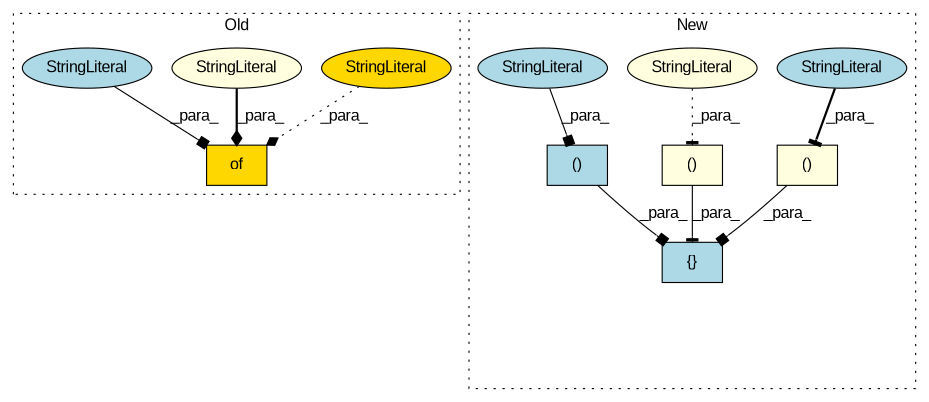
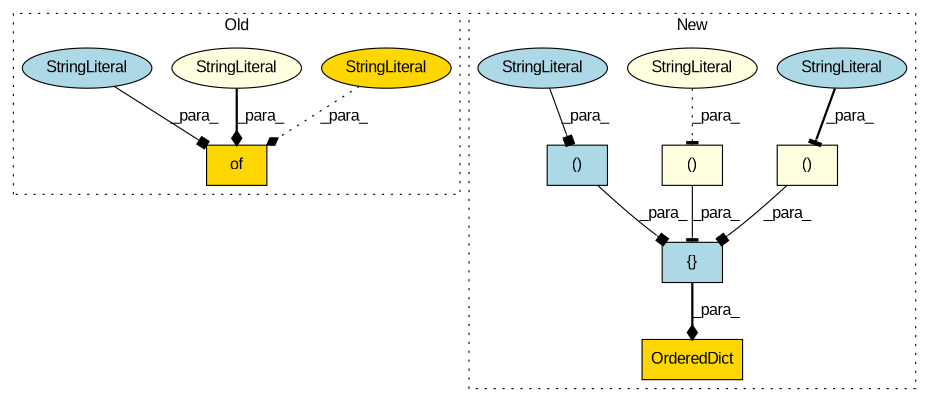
node "OrderedDict": added
